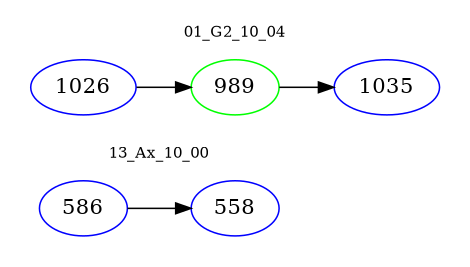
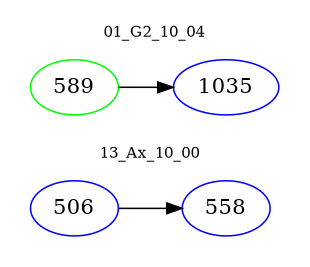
node "1026": removed
node "989": label "989" -> "589"
node "586": label "586" -> "506"
